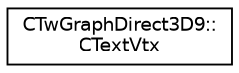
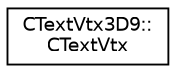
node "CTwGraphDirect3D9:: CTextVtx": label "CTwGraphDirect3D9:: CTextVtx" -> "CTextVtx3D9:: CTextVtx"
